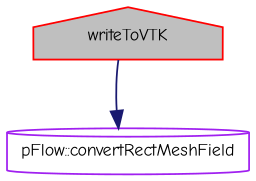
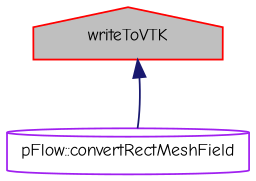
edge "writeToVTK" -> "pFlow::convertRectMeshField": reversed
